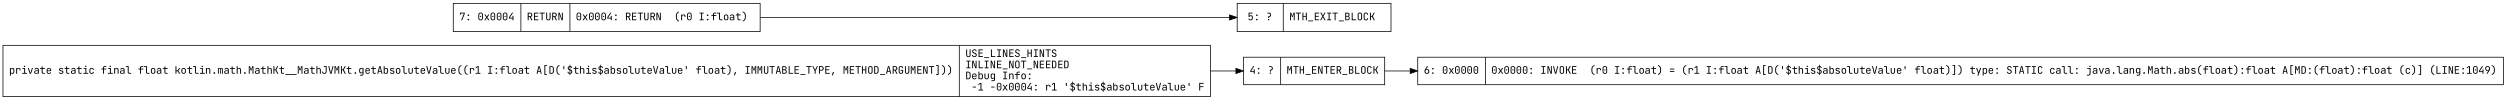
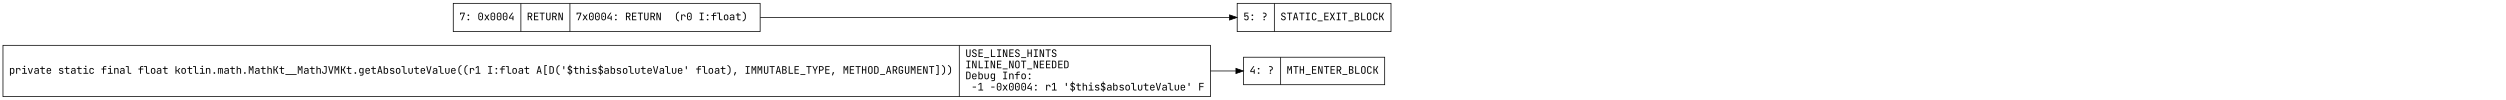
node "7: 0x0004": text "0x0004: RETURN  (r0 I:float)" -> "7x0004: RETURN  (r0 I:float)"
node "5: ?": text "MTH_EXIT_BLOCK" -> "STATIC_EXIT_BLOCK"
node "6: 0x0000": removed
